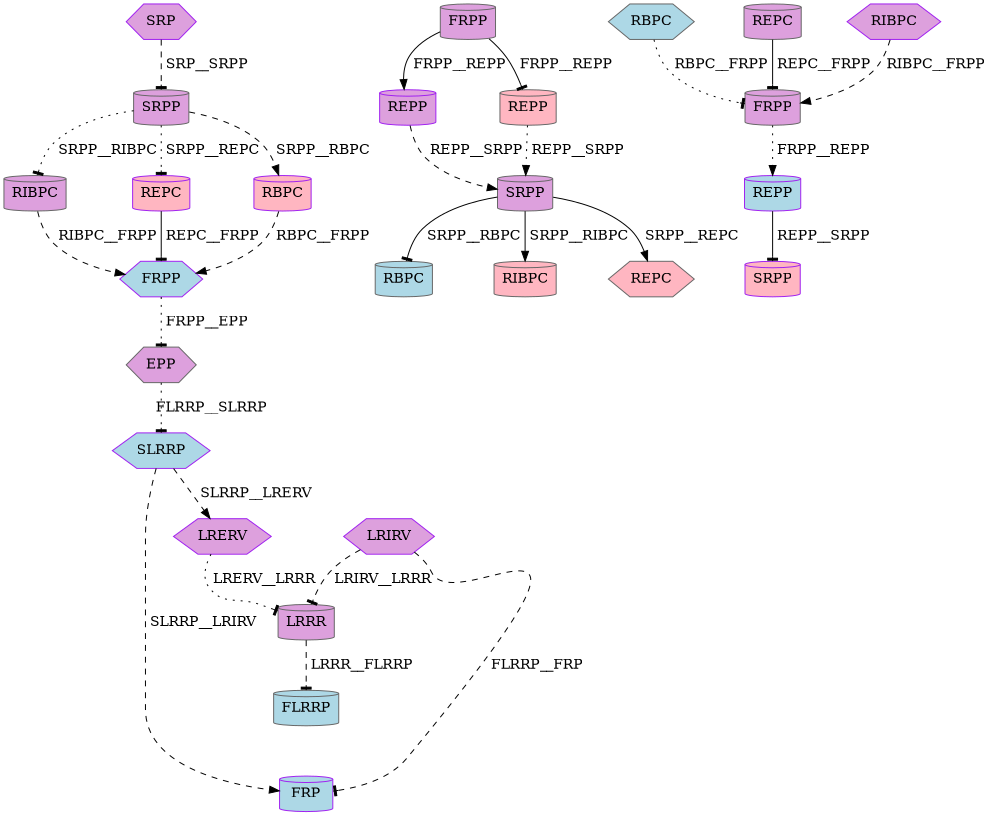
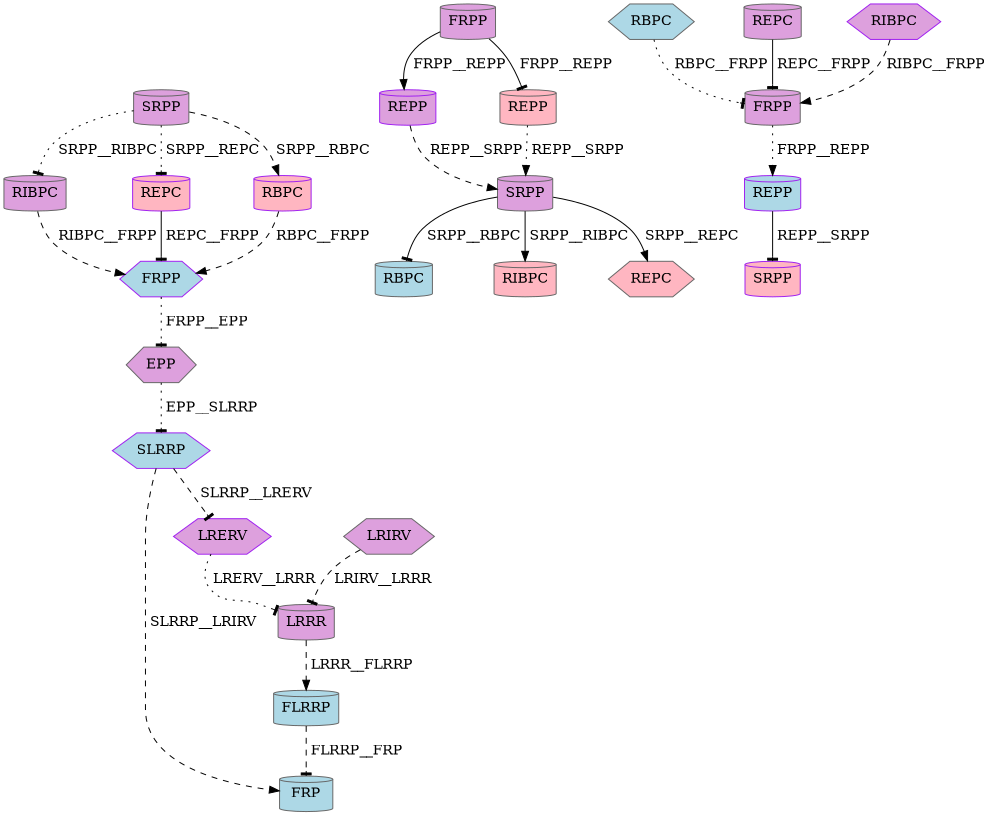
node "SRP": removed
edge "EPP" -> "SLRRP": label " FLRRP__SLRRP" -> " EPP__SLRRP"
edge "SLRRP" -> "LRERV": arrowhead normal -> tee
node "LRIRV": color purple -> gray40
edge "LRIRV" -> "FRP": now "FLRRP" -> "FRP"
edge "LRRR" -> "FLRRP": arrowhead tee -> normal
node "FRP": color purple -> gray40
